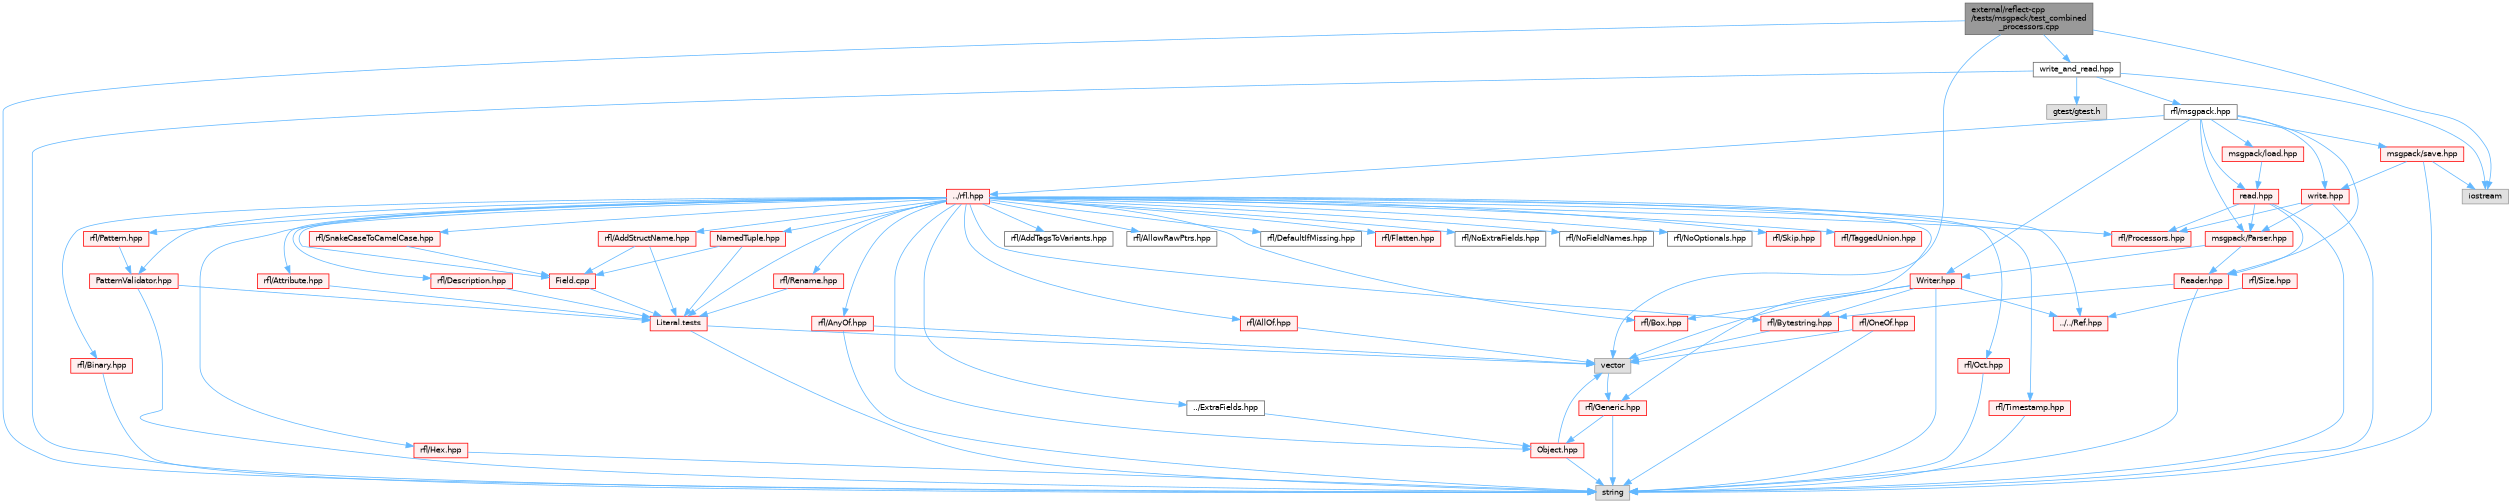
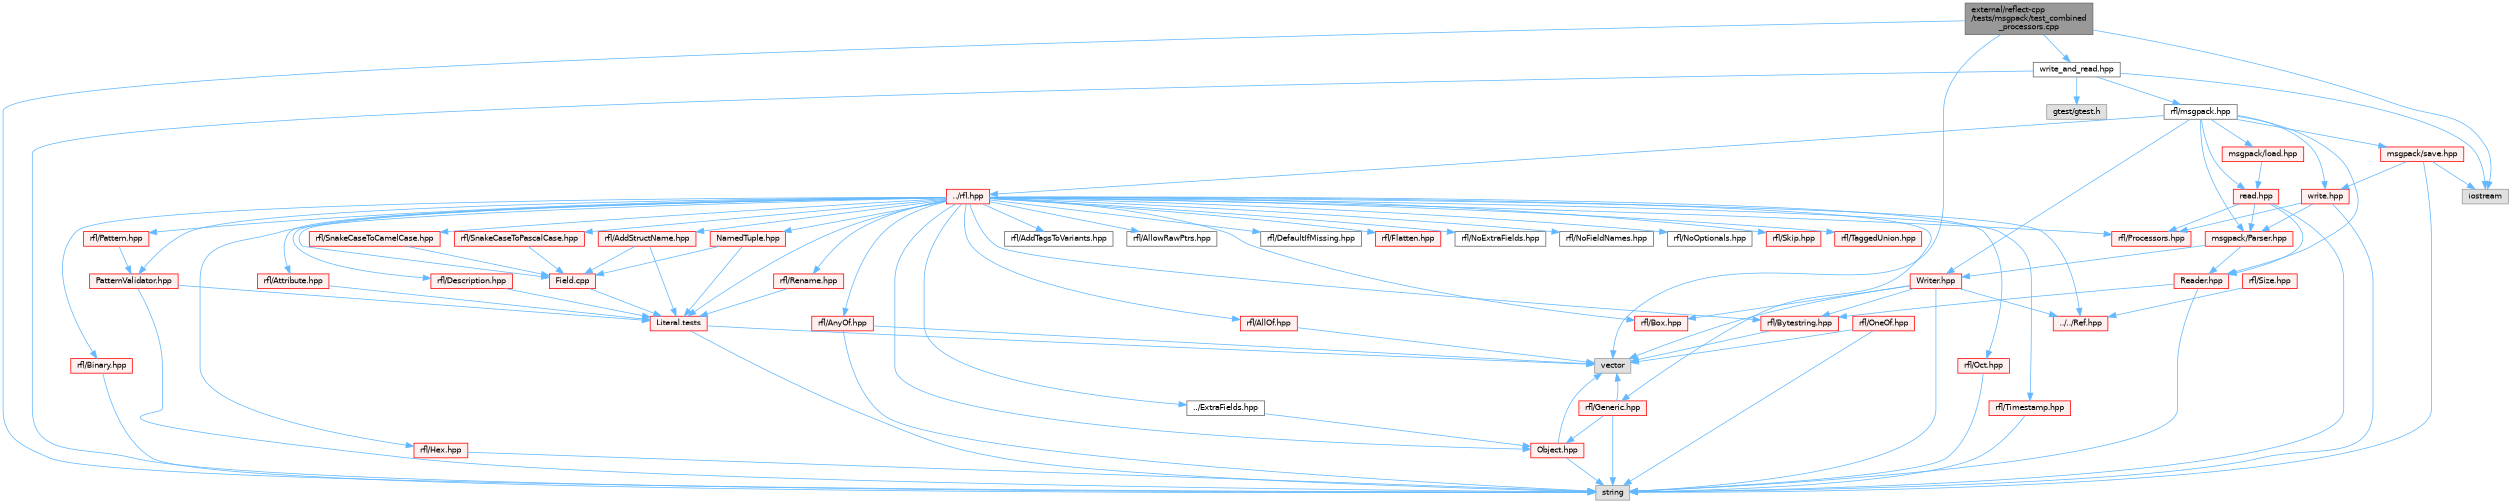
node "rfl/SnakeCaseToPascalCase.hpp": added
edge "vector" -> "rfl/Generic.hpp": reversed
